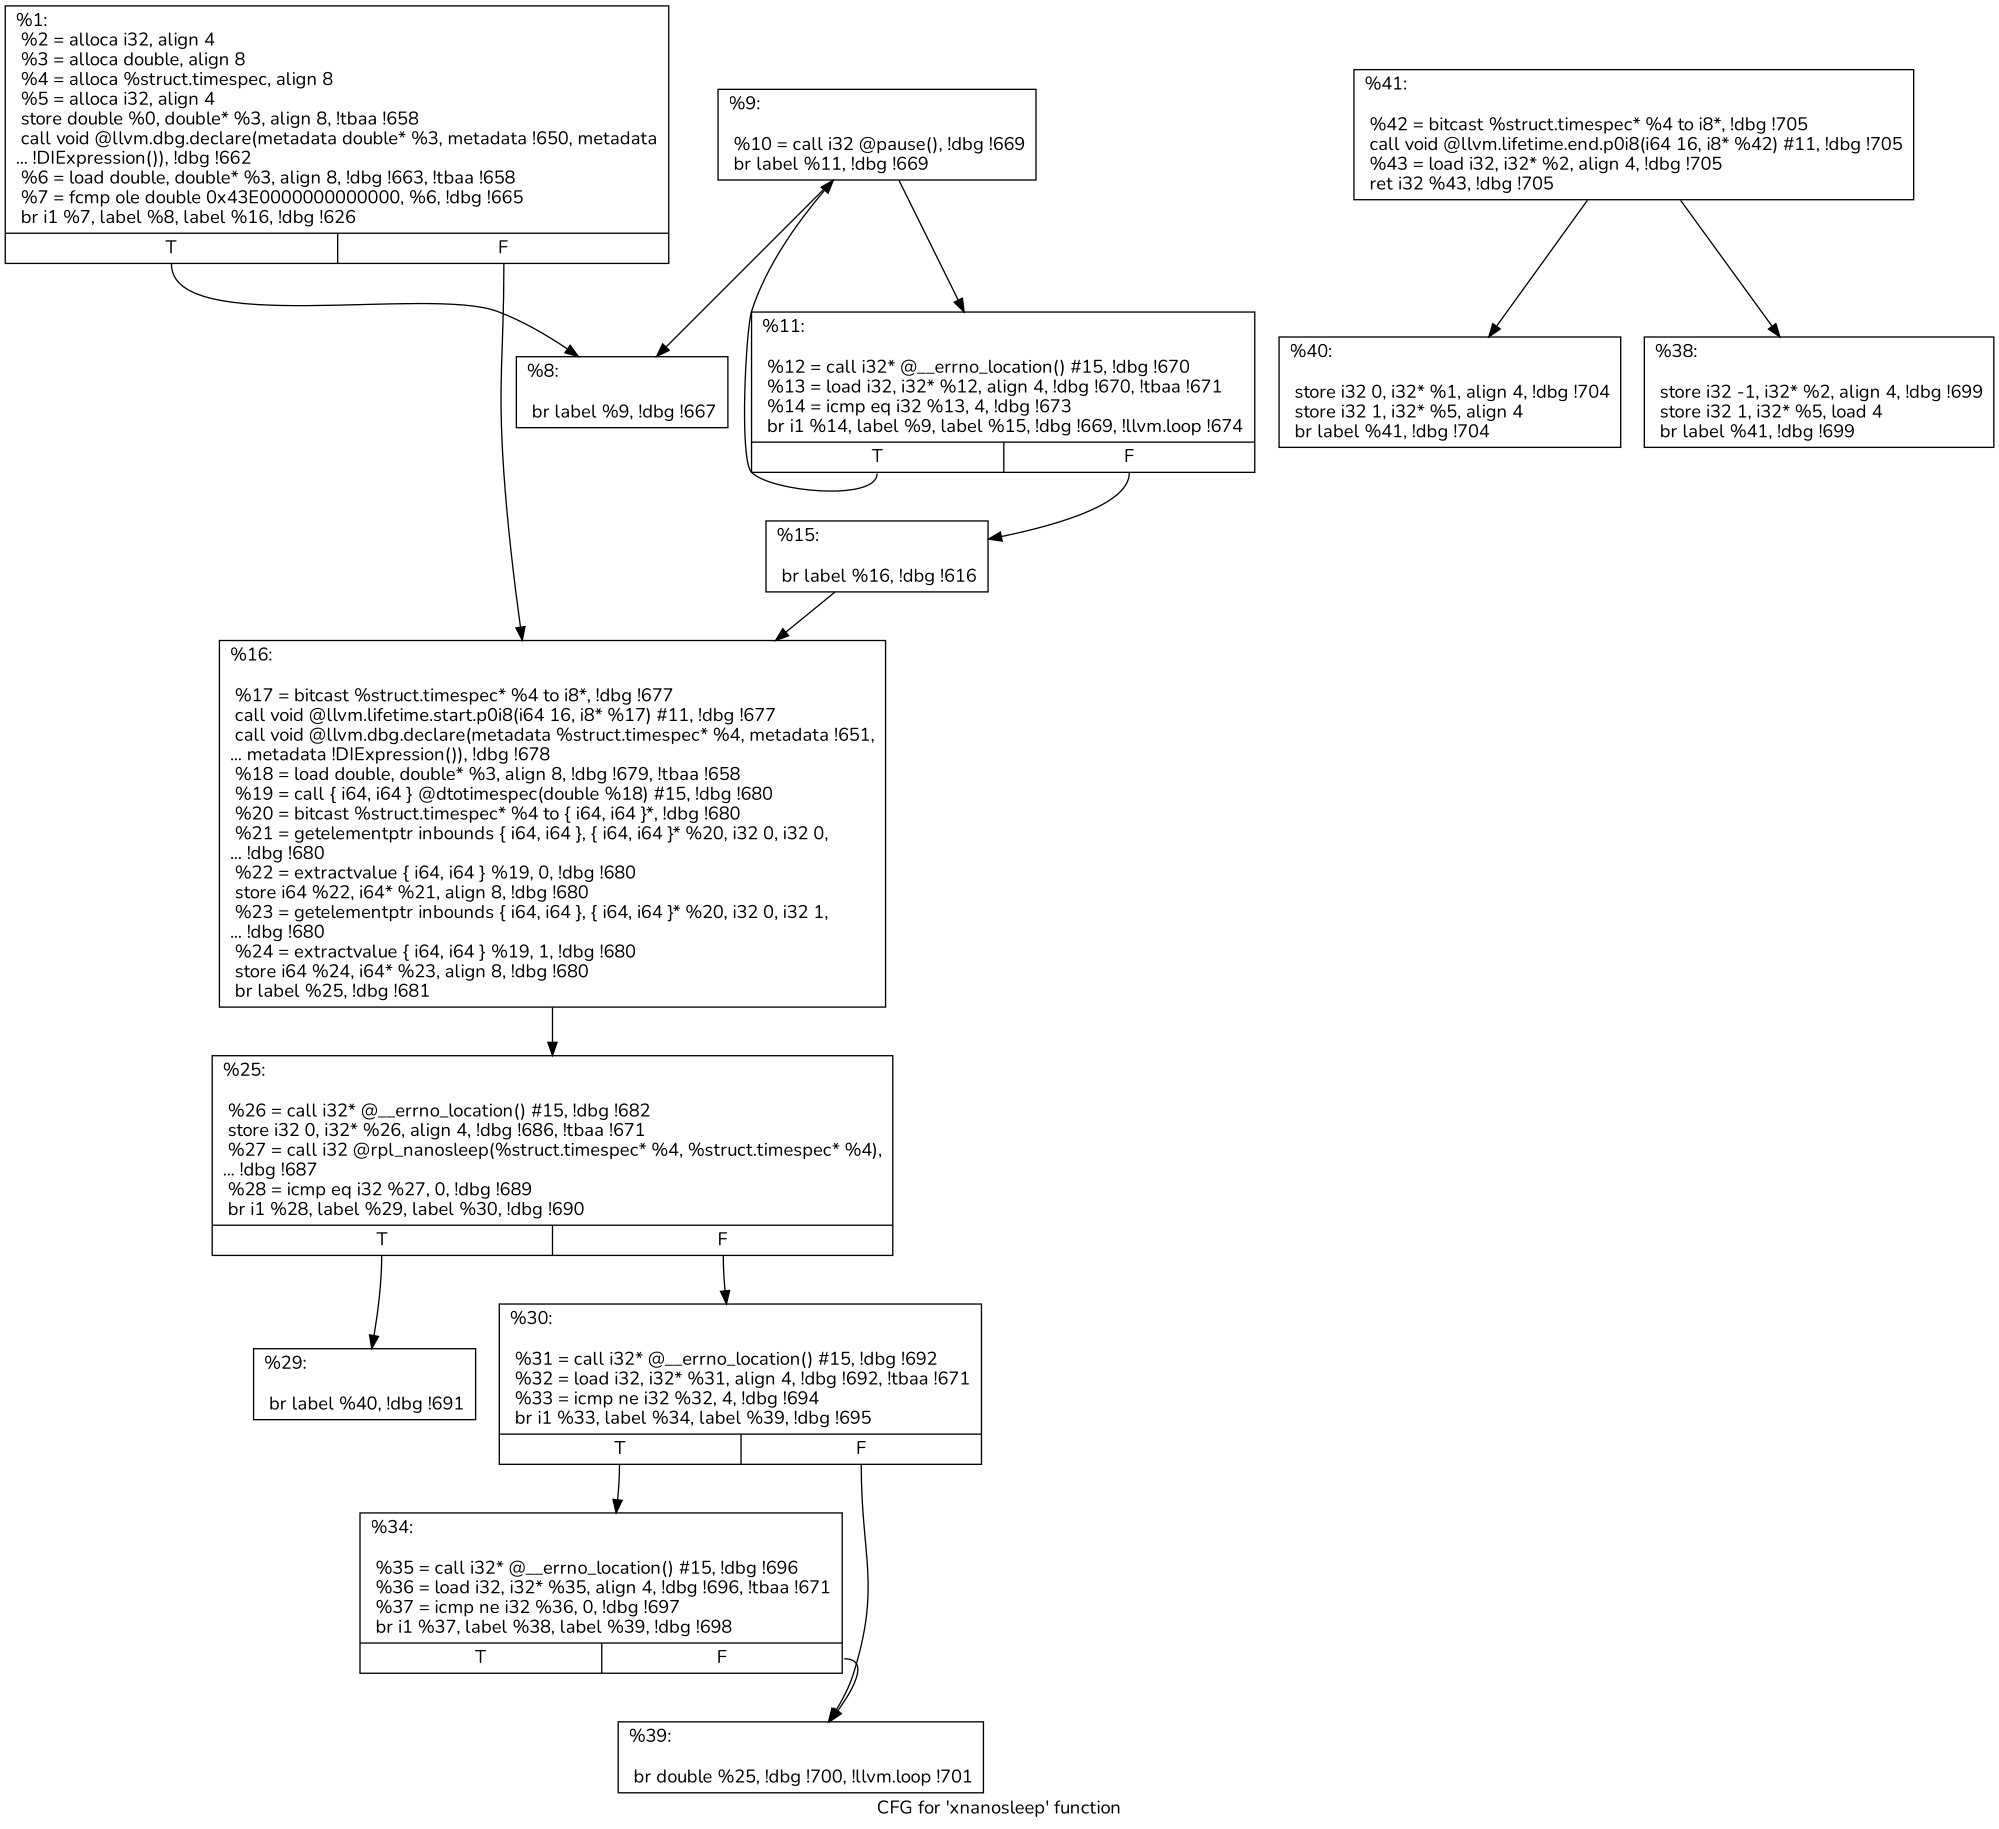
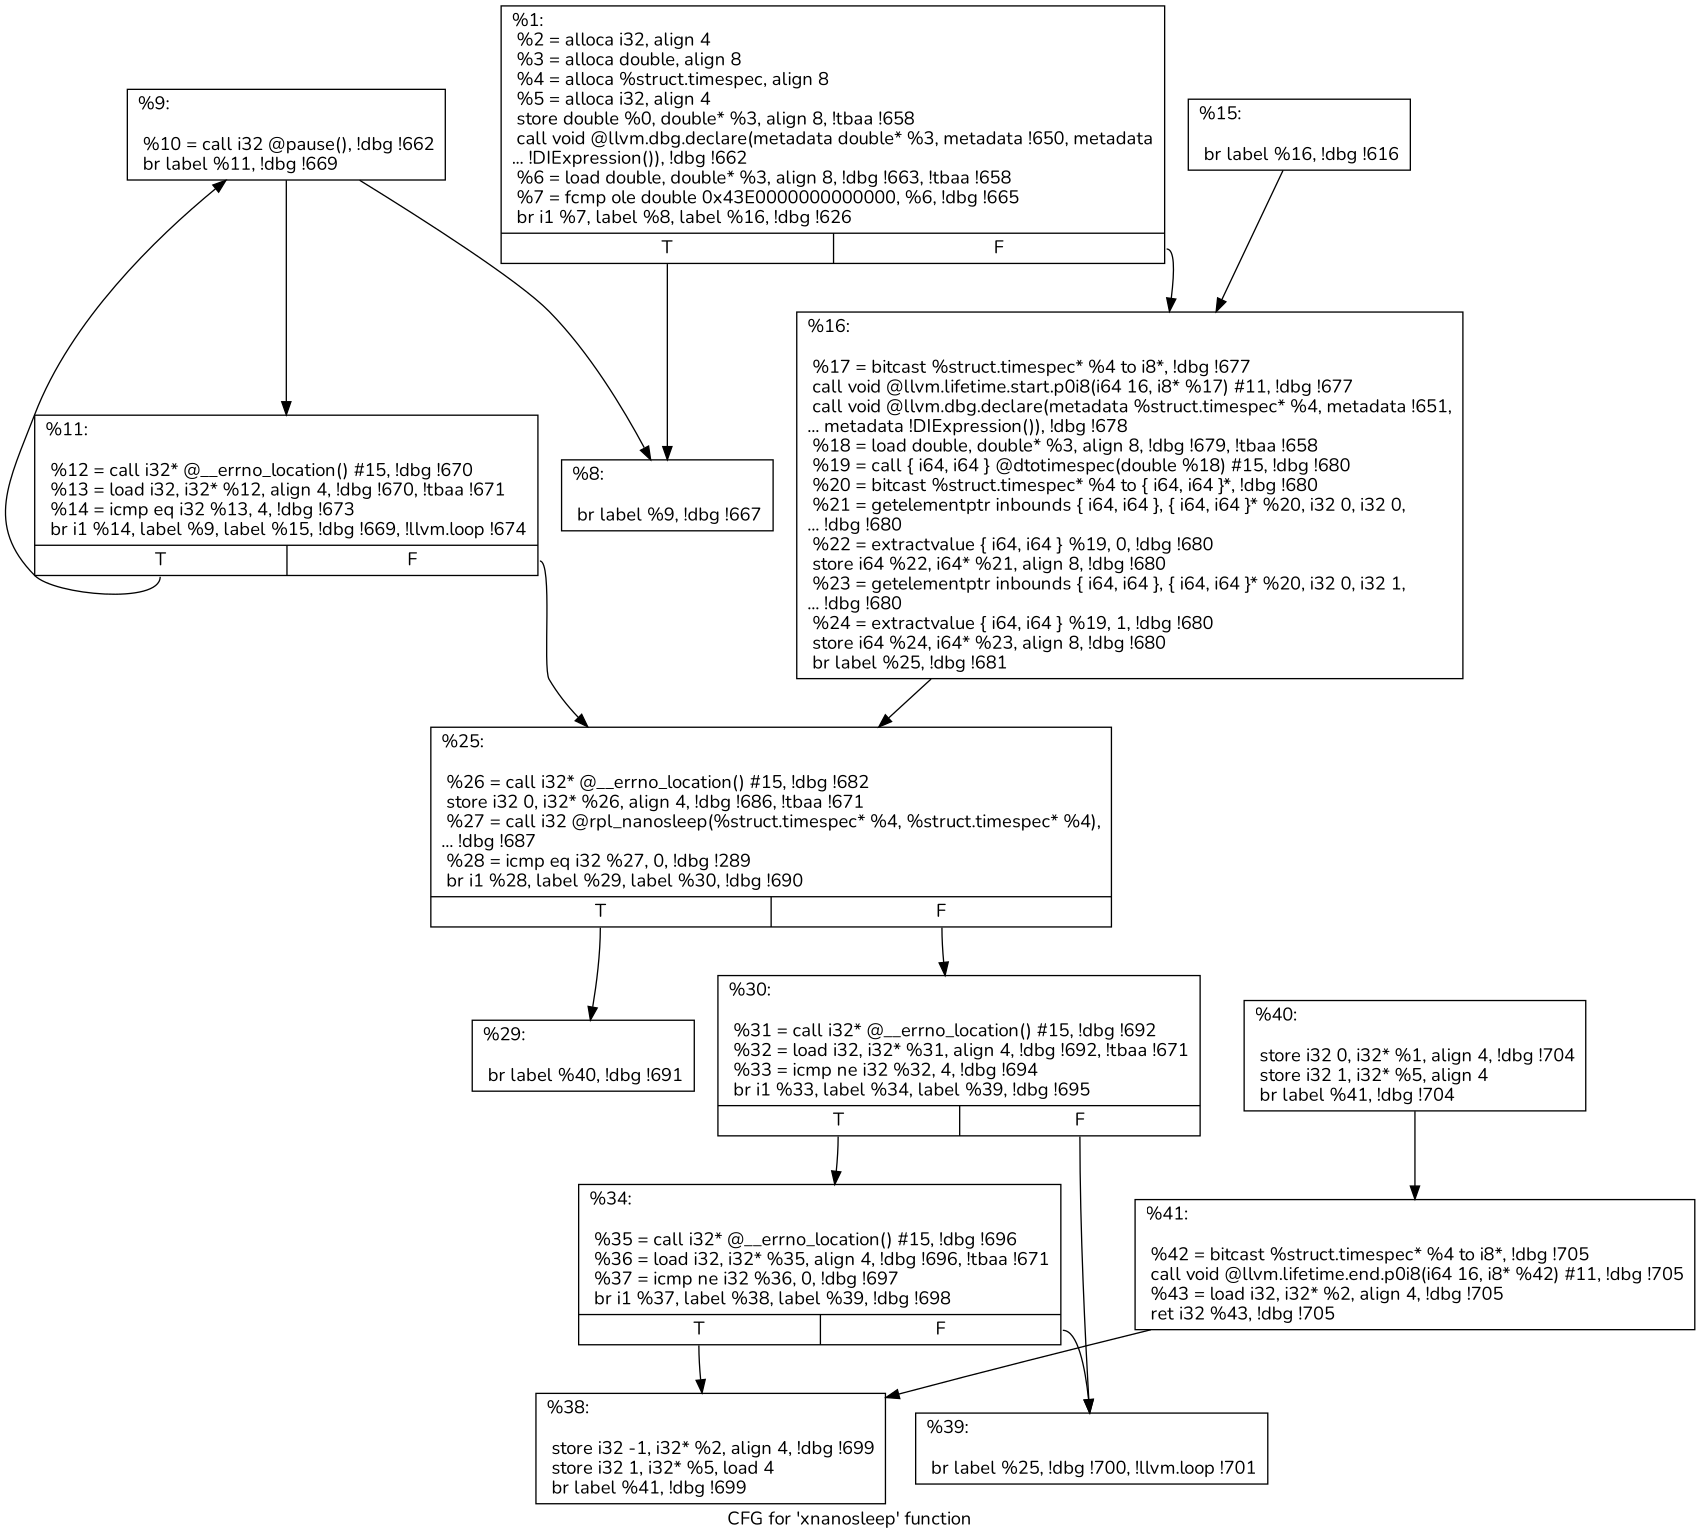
node "%9:": text "%10 = call i32 @pause(), !dbg !669" -> "%10 = call i32 @pause(), !dbg !662"
edge "%41:" -> "%40:": reversed
edge "%11:" -> "%15:": now "%11:" -> "%25:"
node "%25:": text "%28 = icmp eq i32 %27, 0, !dbg !689" -> "%28 = icmp eq i32 %27, 0, !dbg !289"
edge "%34:" -> "%38:": added
node "%39:": text "br double %25, !dbg !700, !llvm.loop !701" -> "br label %25, !dbg !700, !llvm.loop !701"
